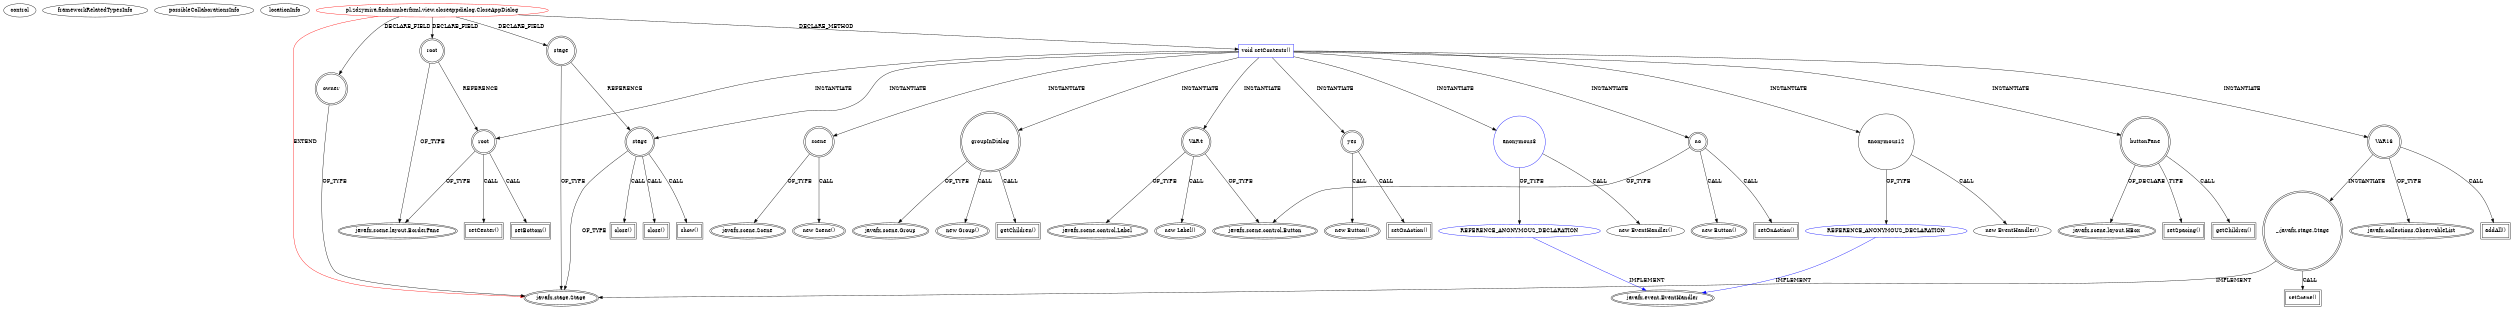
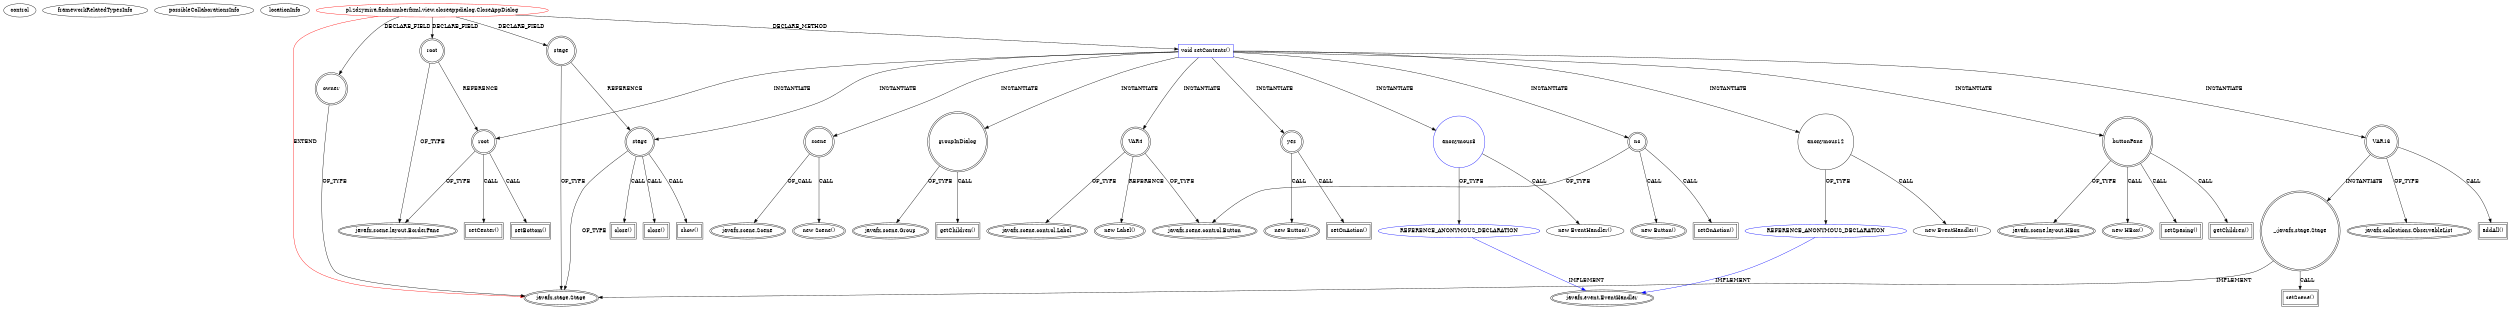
edge "scene" -> "javafx.scene.Scene": label "OF_TYPE" -> "OF_CALL"
edge "VAR4" -> "new Label()": label "CALL" -> "REFERENCE"
edge "buttonPane" -> "javafx.scene.layout.HBox": label "OF_DECLARE" -> "OF_TYPE"
edge "buttonPane" -> "setSpacing()": label "TYPE" -> "CALL"
node "new Group()": removed
node "new HBox()": added
